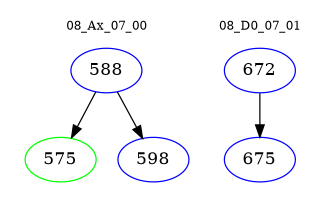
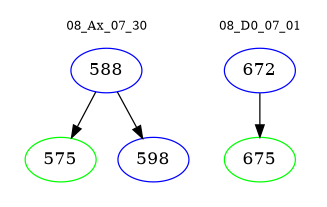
cluster "08_Ax_07_00": label "08_Ax_07_00" -> "08_Ax_07_30"
node "675": color blue -> green
